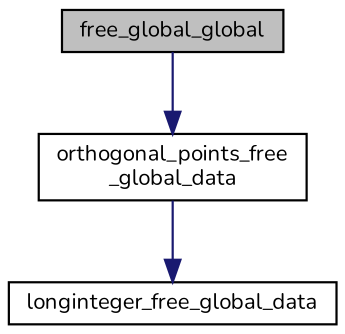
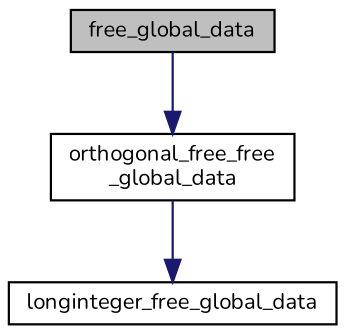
node "free_global_global": label "free_global_global" -> "free_global_data"
node "orthogonal_points_free _global_data": label "orthogonal_points_free _global_data" -> "orthogonal_free_free _global_data"
